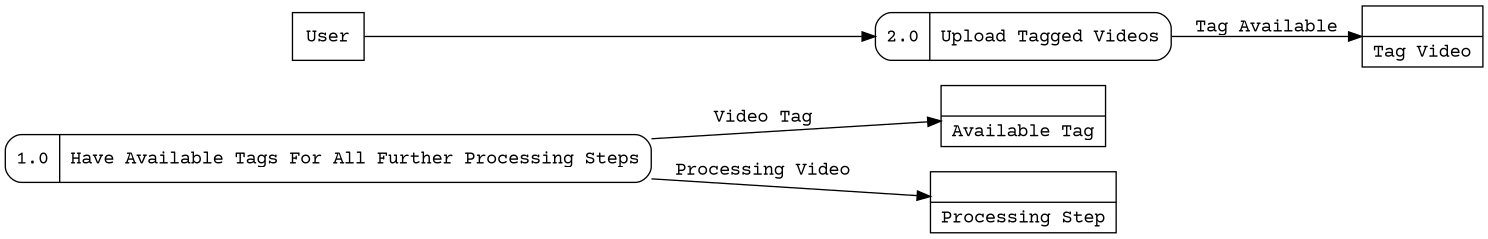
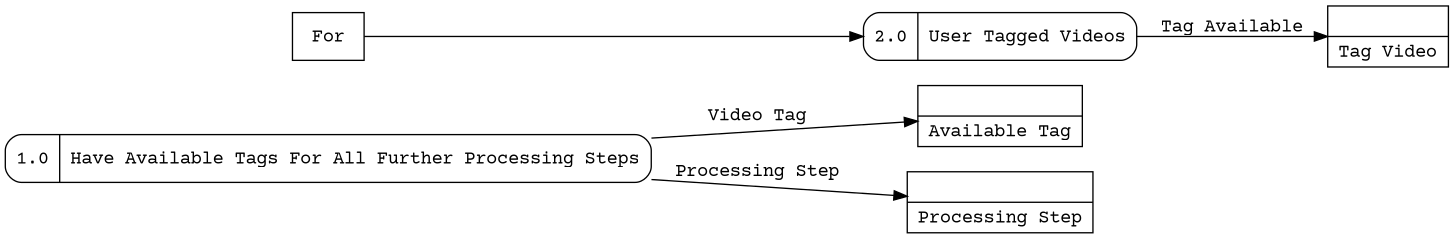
node "User": label "User" -> "For"
node "2.0": text "Upload Tagged Videos" -> "User Tagged Videos"
edge "1.0" -> "Processing Step": label "Processing Video" -> "Processing Step"
